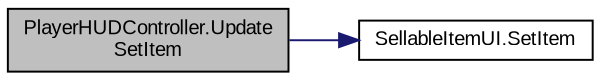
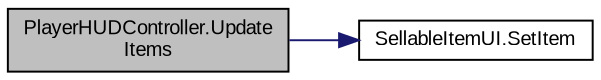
node "PlayerHUDController.Update SetItem": label "PlayerHUDController.Update SetItem" -> "PlayerHUDController.Update Items"
